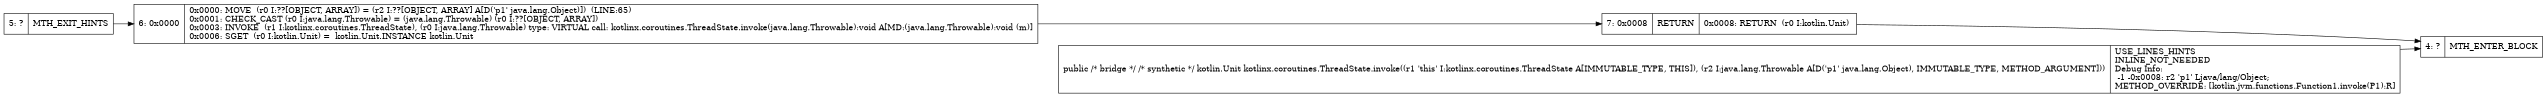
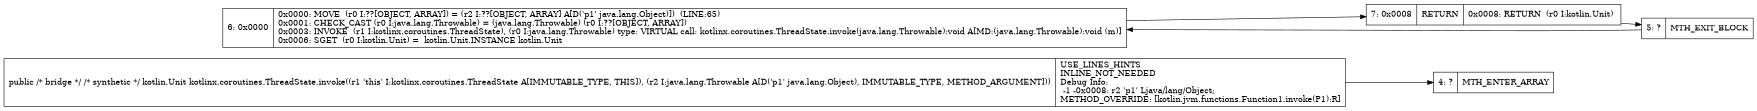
node "5: ?": text "MTH_EXIT_HINTS" -> "MTH_EXIT_BLOCK"
edge "7: 0x0008" -> "4: ?": now "7: 0x0008" -> "5: ?"
node "4: ?": text "MTH_ENTER_BLOCK" -> "MTH_ENTER_ARRAY"
